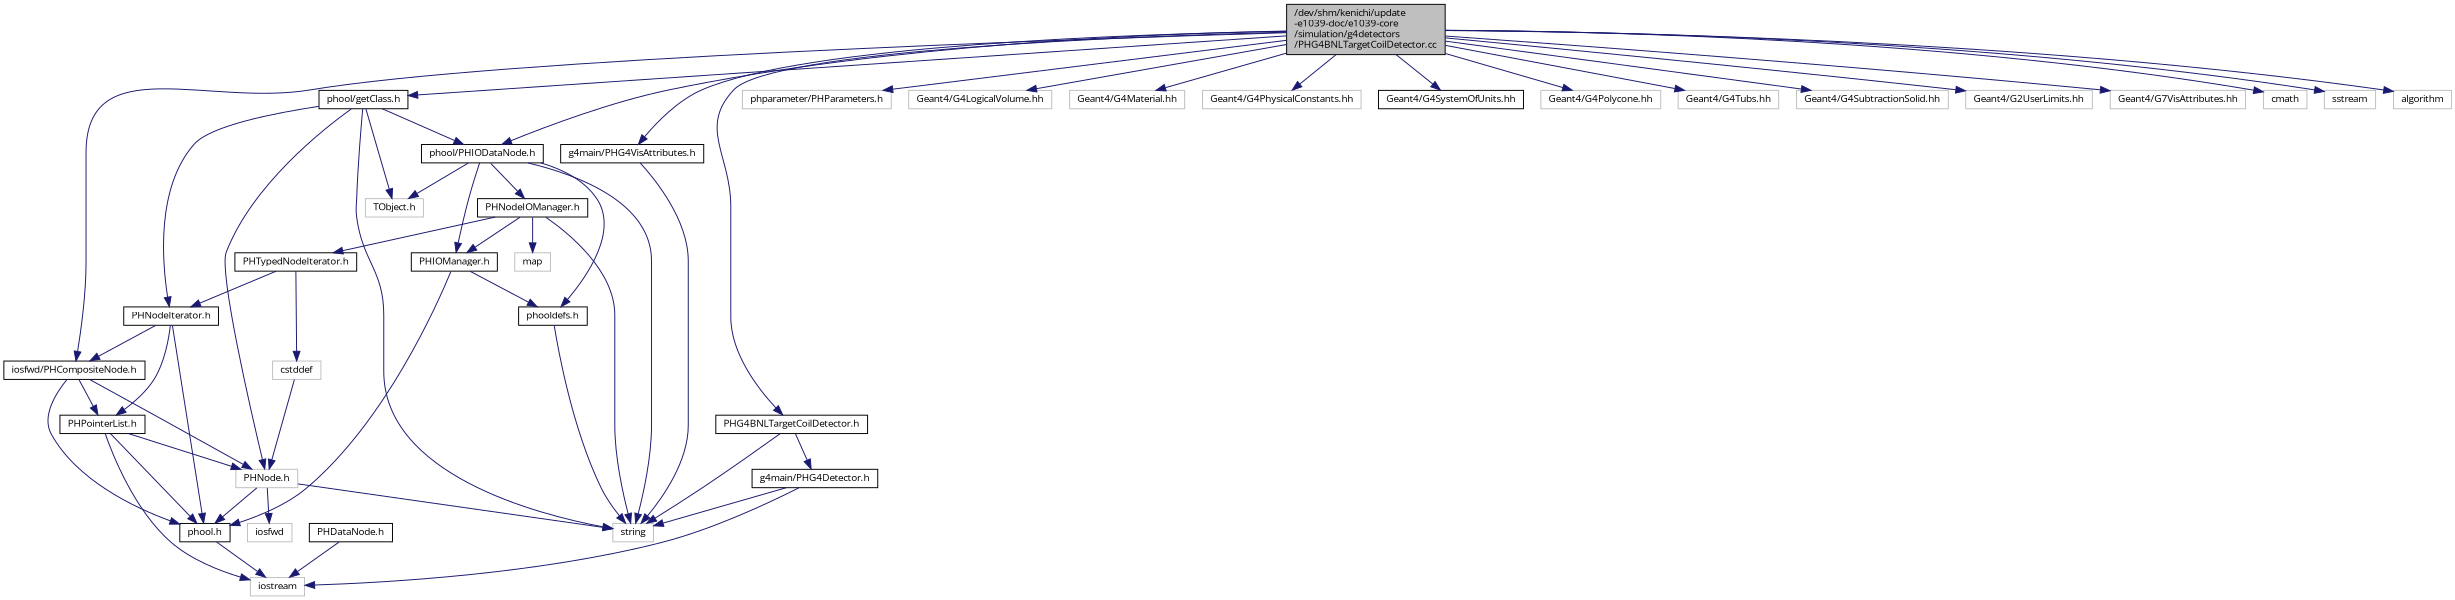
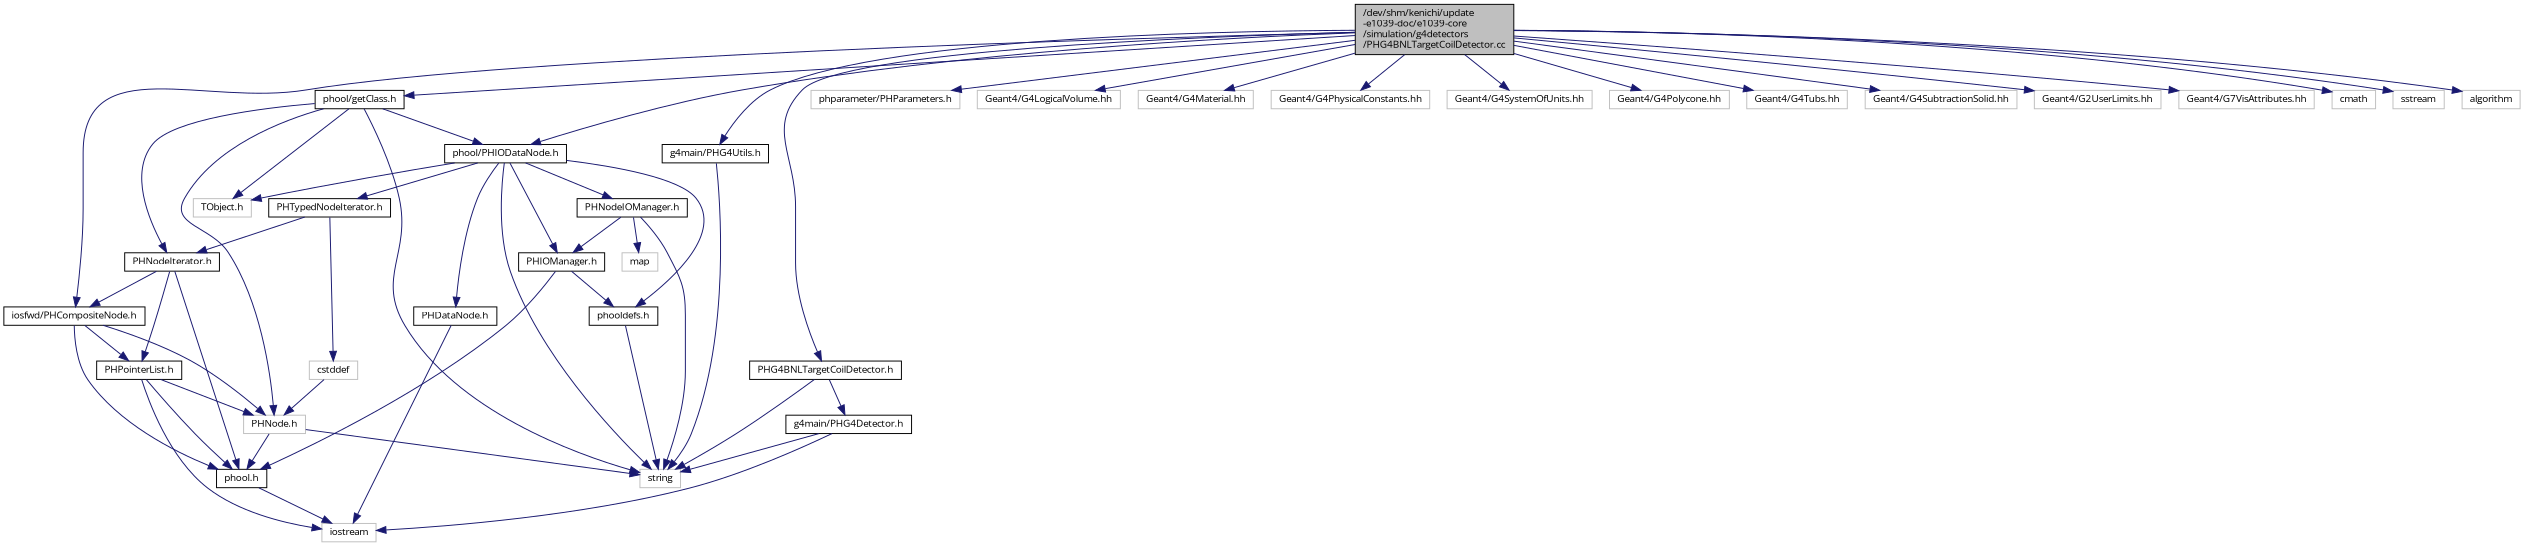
node "Geant4/G4SystemOfUnits.hh": color black -> grey75
node "g4main/PHG4VisAttributes.h": label "g4main/PHG4VisAttributes.h" -> "g4main/PHG4Utils.h"
edge "phool/PHIODataNode.h" -> "PHDataNode.h": added
edge "PHNodeIOManager.h" -> "PHTypedNodeIterator.h": now "phool/PHIODataNode.h" -> "PHTypedNodeIterator.h"
node "iosfwd": removed
